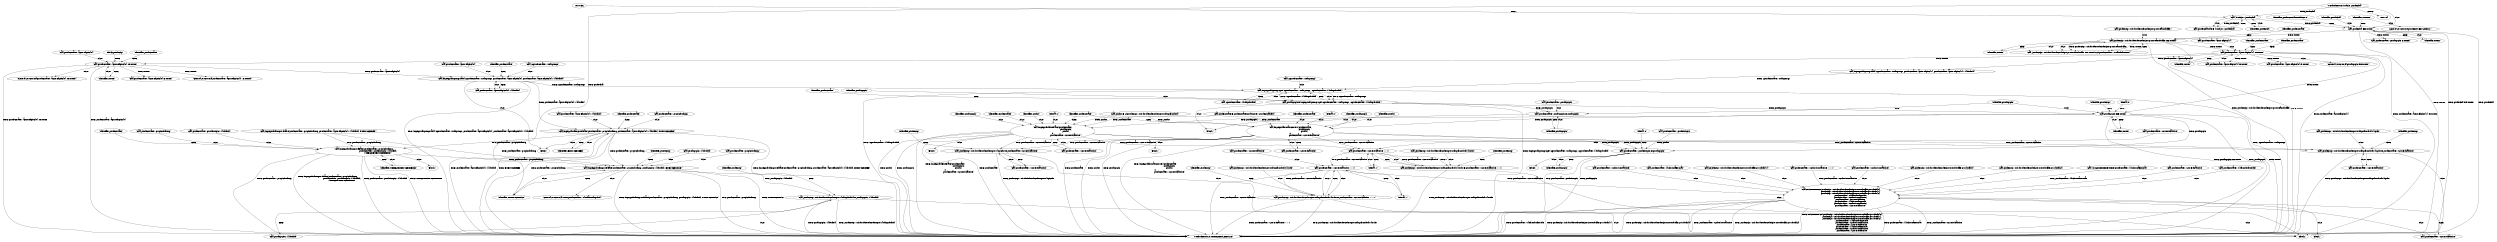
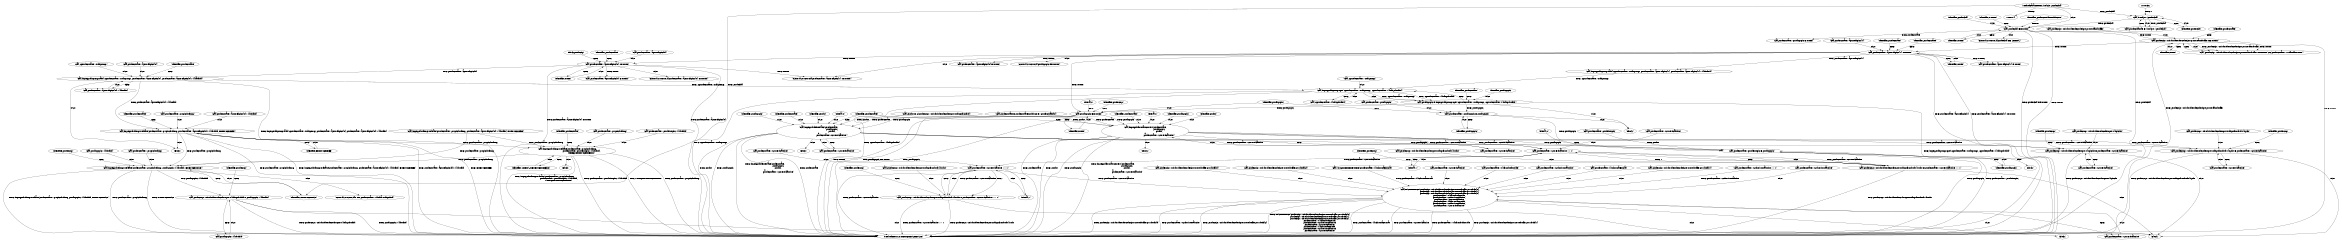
node "(MethodReturn,iv_obj_t *ps_dechdl)": label "(MethodReturn,iv_obj_t *ps_dechdl)" -> "(MethodParameterIn,iv_obj_t *ps_dechdl)"
edge "(Identifier,ps_dec_stride_multi_core)" -> "(Call,ps_dechdl == NULL)": label "CFG: " -> "DEINT: "
edge "(Identifier,IV_FAIL)" -> "(ControlStructure,if(ps_dechdl == STATUS))": now "(Call,ps_dechdl == NULL)" -> "(ControlStructure,if(ps_dechdl == STATUS))"
edge "(Call,ps_dechdl == NULL)" -> "(Call,ps_dec_state->ps_disp_pic = NULL)": label "DDG: NULL" -> "DDG: ps_dec_state"
edge "(Call,ps_dec_state->aps_ref_pics[1] != NULL)" -> "(ControlStructure,if(ps_dec_state->aps_ref_pics[1] != NULL))": added, label "AST:"
edge "(Block,ps_dec_ip)" -> "(Call,ps_dec_state->aps_ref_pics[0] != NULL)": label "DDG: " -> "CFG: "
edge "(Call,ps_dec_state->aps_ref_pics[1] != NULL)" -> "(Call,ps_dec_state->aps_ref_pics[1] = NULL)": label "DDG: NULL" -> "DDG: MPEG"
node "(Call,ps_dec_op->s_ivd_video_decode_op_t.u4_pic_ht)": added
edge "(Call,ps_disp_pic == NULL)" -> "(Call,ps_dec_state->ps_deint_pic = ps_disp_pic)": now "(Call,ps_dec_state->ps_disp_pic = ps_disp_pic)" -> "(Call,ps_dec_state->ps_deint_pic = ps_disp_pic)"
node "(Identifier,MPEG2_BUF_MGR_DEINT)": label "(Identifier,MPEG2_BUF_MGR_DEINT)" -> "(Identifier,STATUS2_BUF_MGR_DEINT)"
